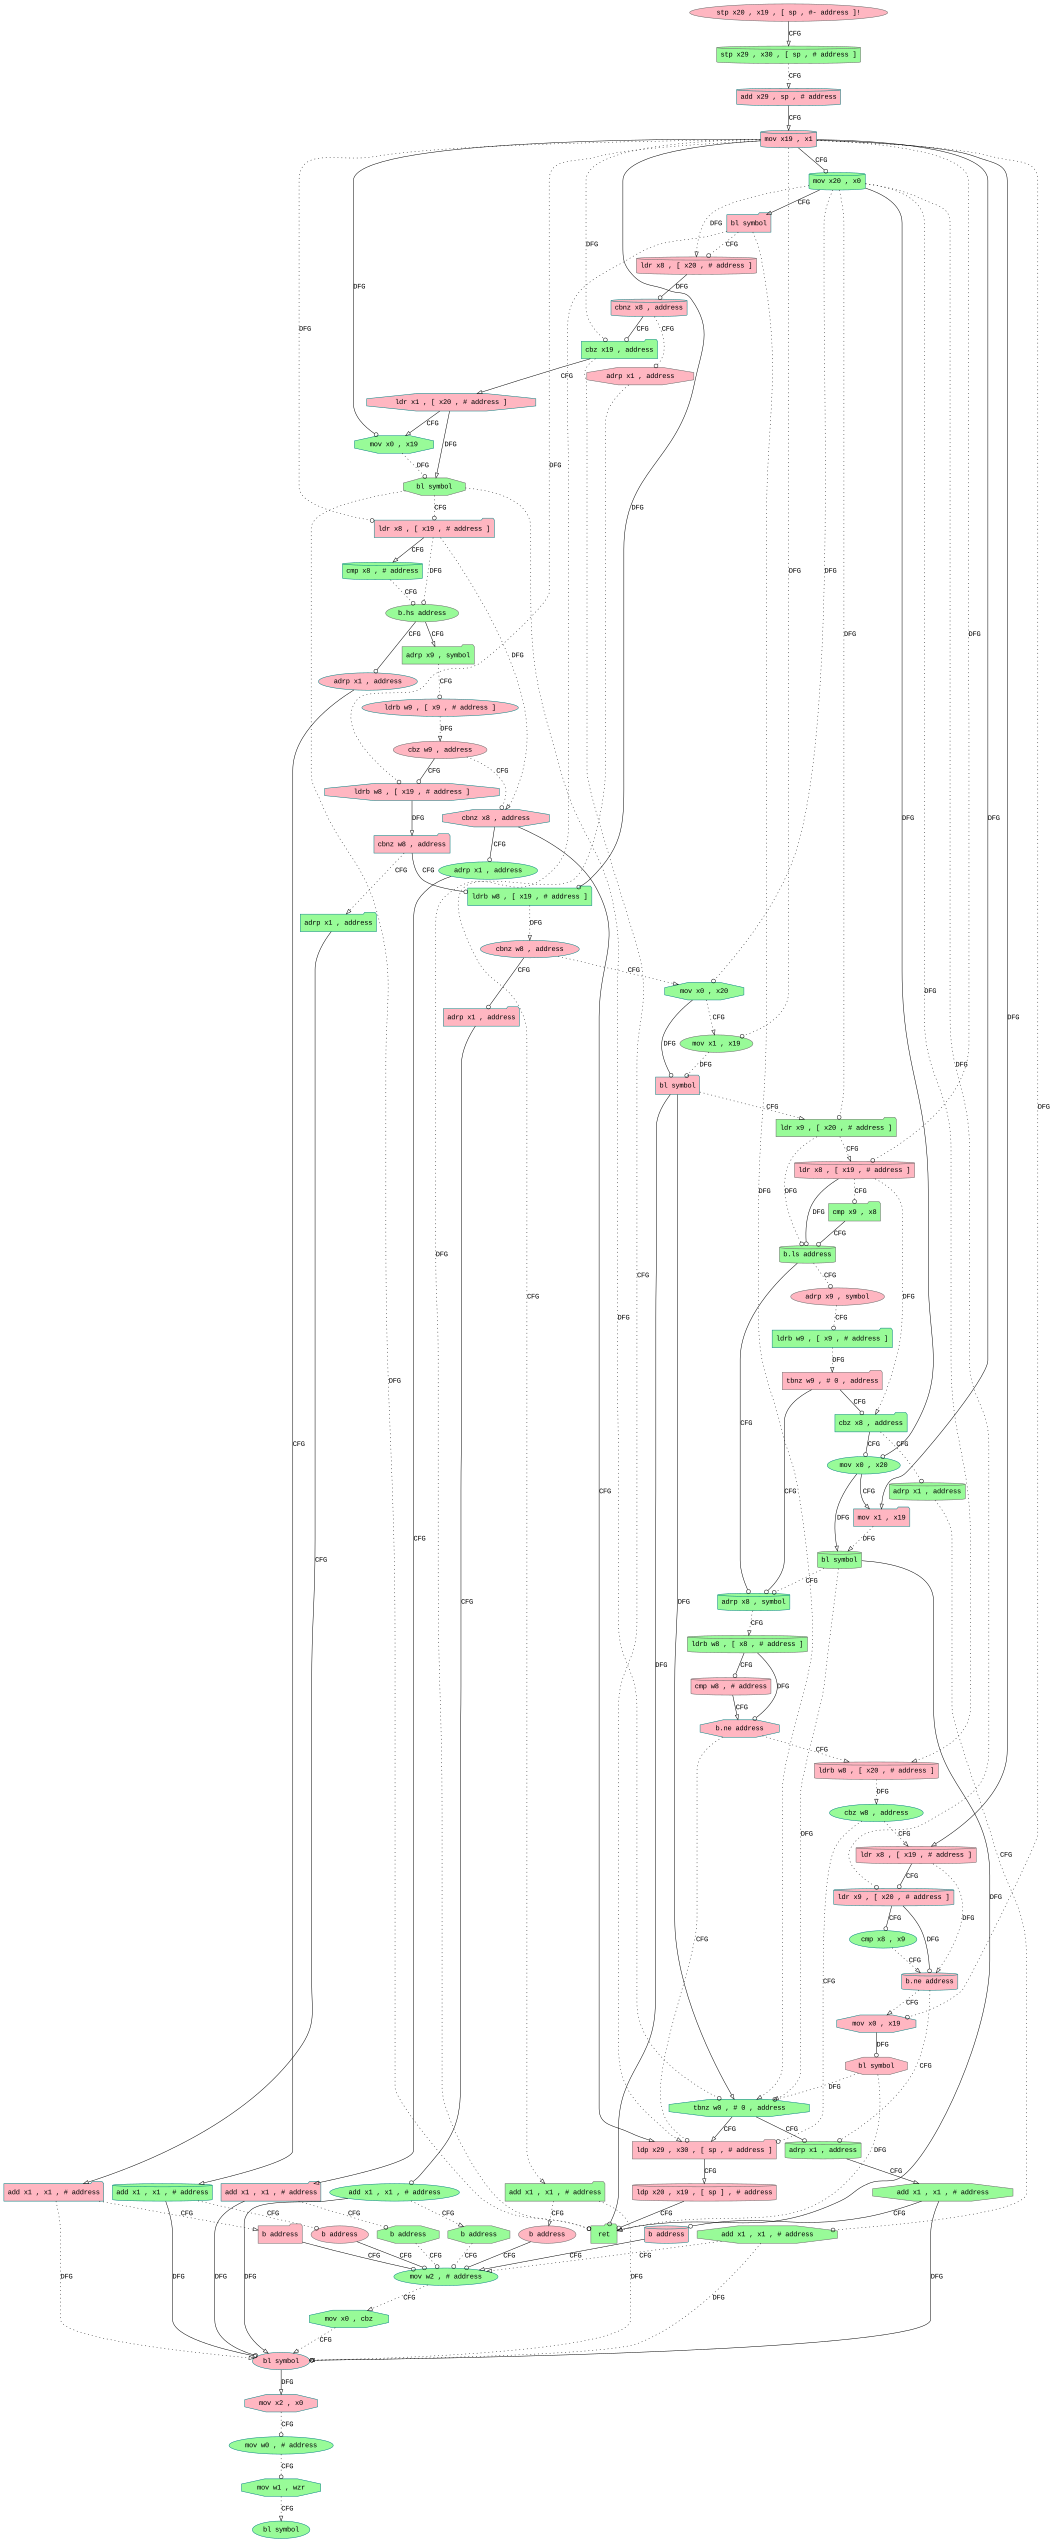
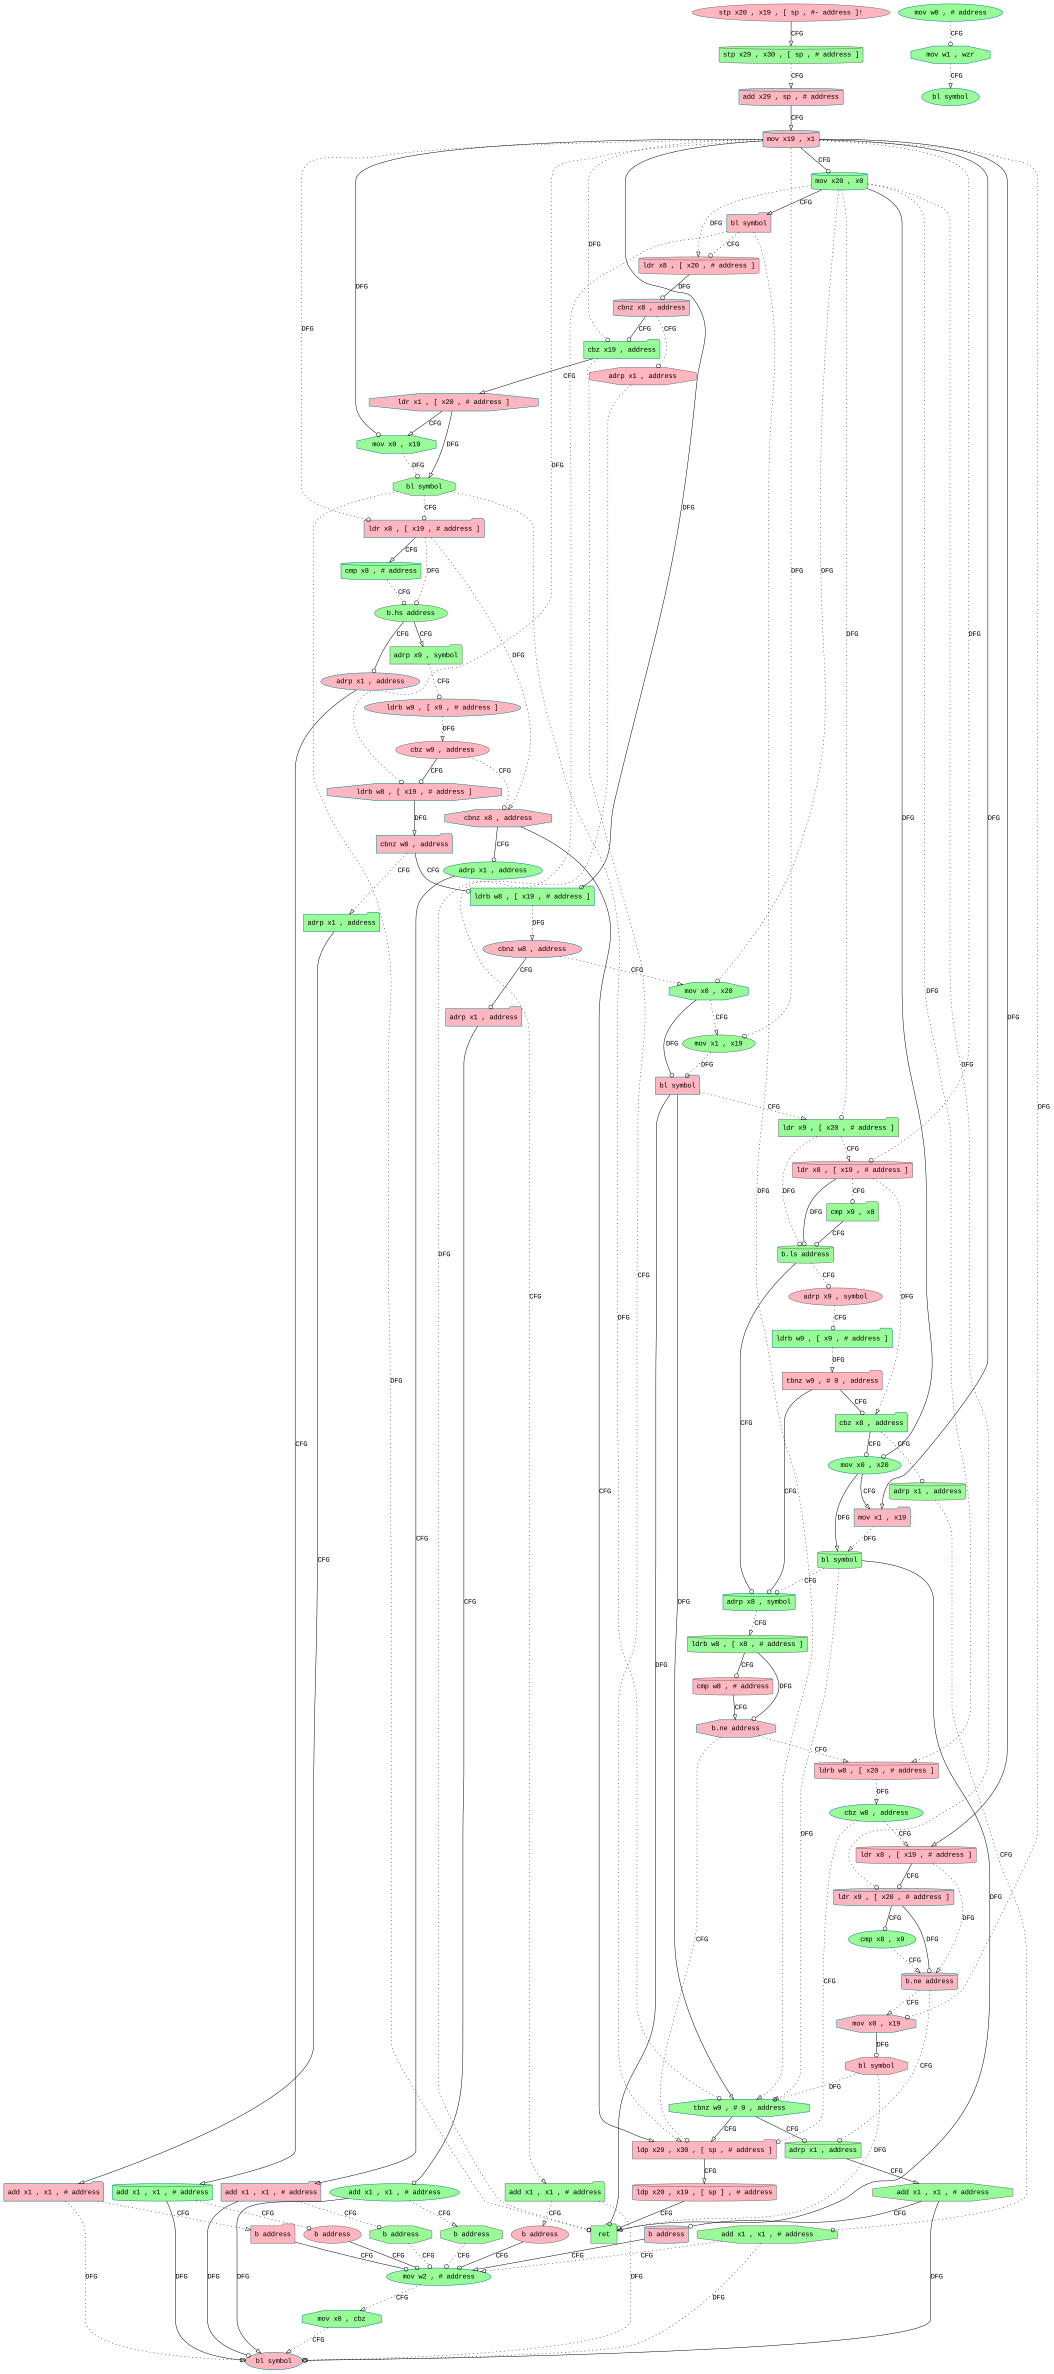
node "mov x2 , x0": removed
